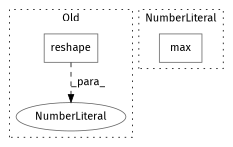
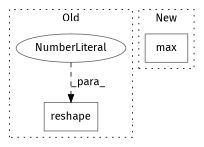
cluster "NumberLiteral": label "NumberLiteral" -> "New"
edge "reshape" -> "NumberLiteral": reversed
